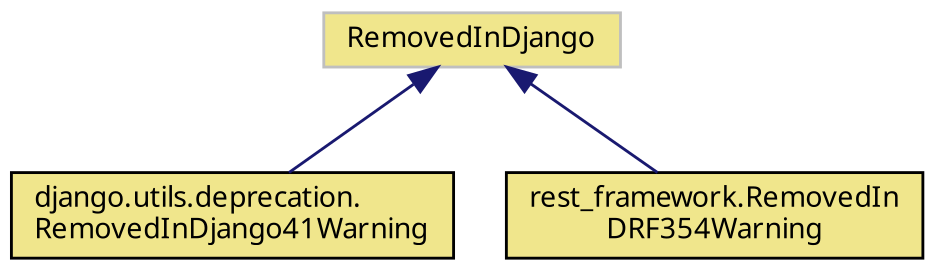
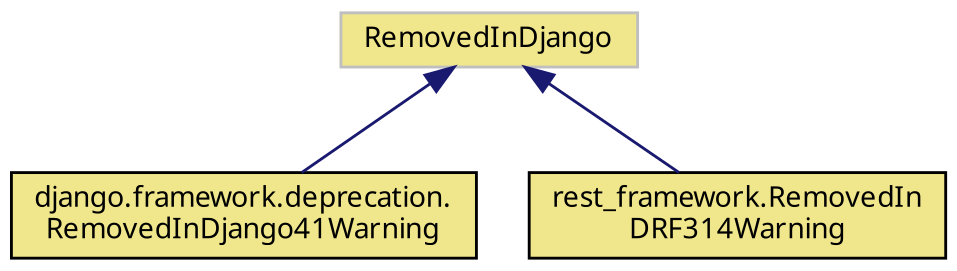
node "django.utils.deprecation. RemovedInDjango41Warning": label "django.utils.deprecation. RemovedInDjango41Warning" -> "django.framework.deprecation. RemovedInDjango41Warning"
node "rest_framework.RemovedIn DRF354Warning": label "rest_framework.RemovedIn DRF354Warning" -> "rest_framework.RemovedIn DRF314Warning"
